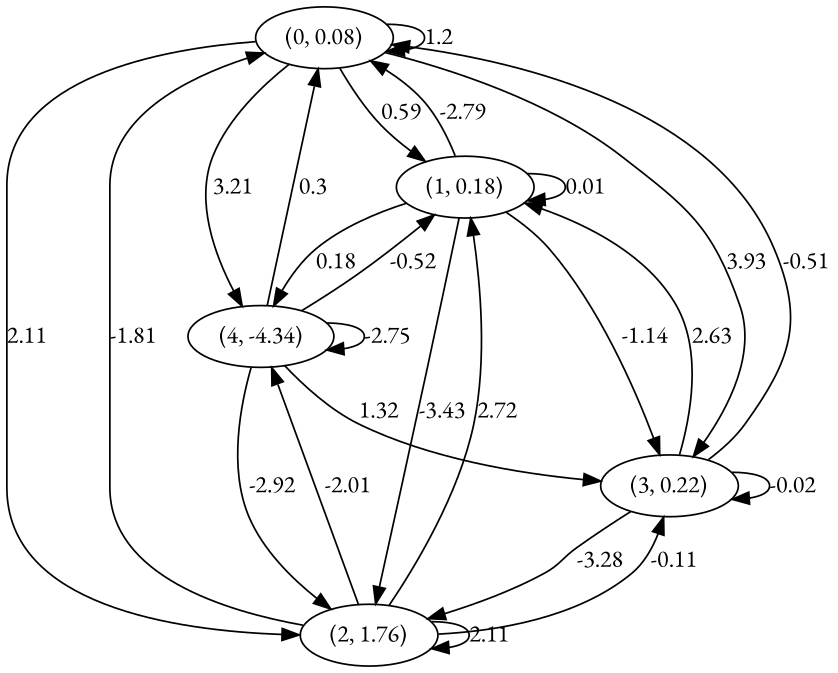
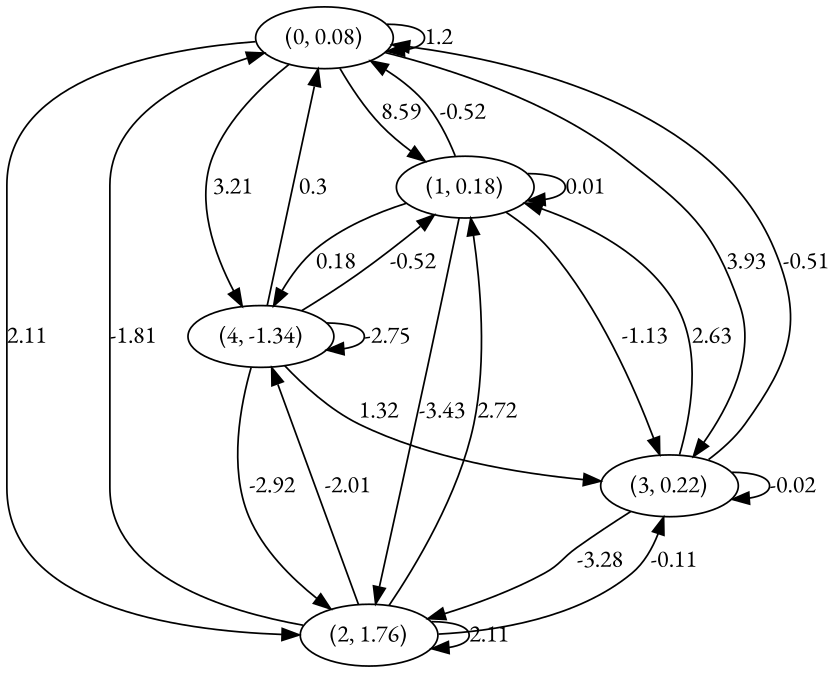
edge "(0, 0.08)" -> "(1, 0.18)": label "0.59" -> "8.59"
edge "(1, 0.18)" -> "(0, 0.08)": label "-2.79" -> "-0.52"
node "(4, -4.34)": label "(4, -4.34)" -> "(4, -1.34)"
edge "(1, 0.18)" -> "(3, 0.22)": label "-1.14" -> "-1.13"
